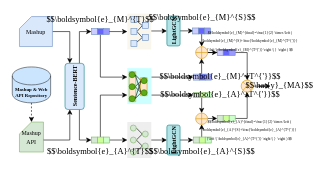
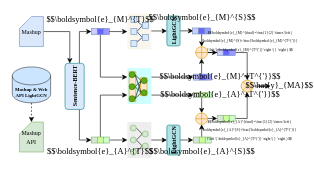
node "Mashup": size 33x30 -> 24x30
node "Mashup & Web API Repository": label "Mashup & Web API Repository" -> "Mashup & Web API LightGCN"
edge "Mashup API" -> "Sentence-BERT": removed
